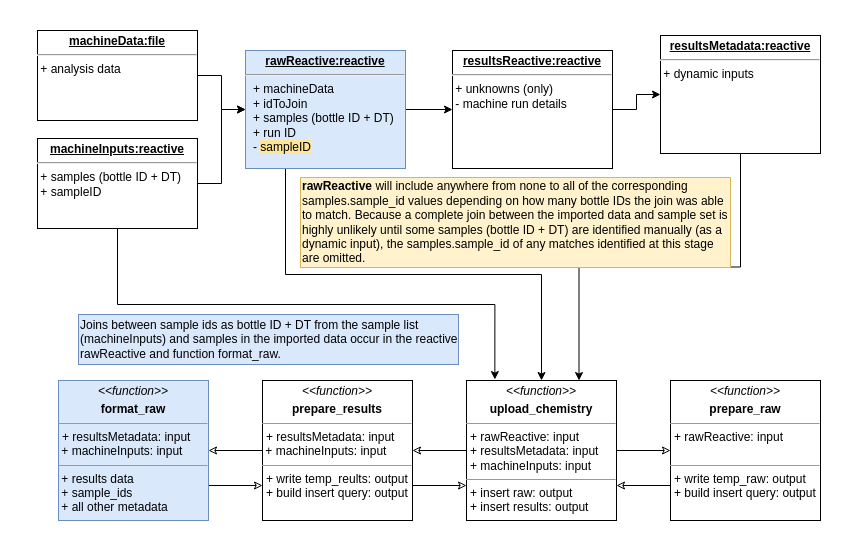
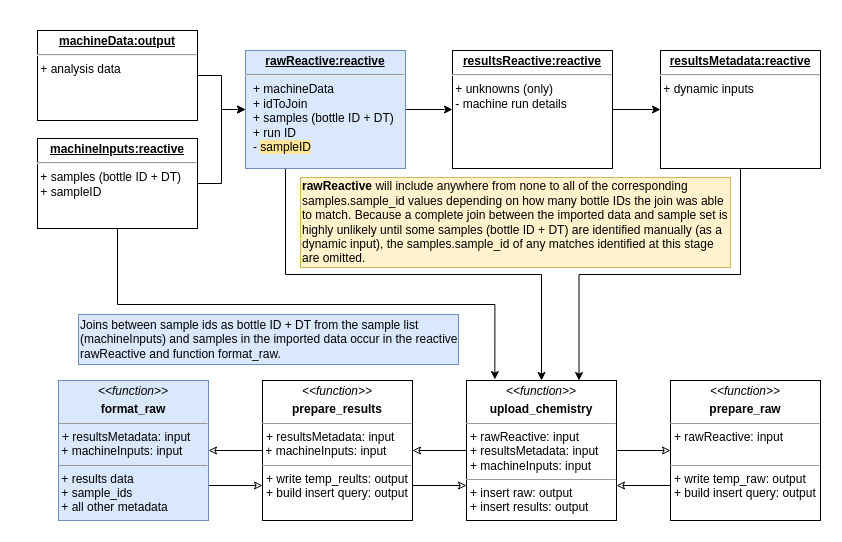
node "machineData:file + analysis data": label "machineData:file + analysis data" -> "machineData:output + analysis data"
node "resultsMetadata:reactive + dynamic inputs": moved (741, 95) -> (741, 110)
